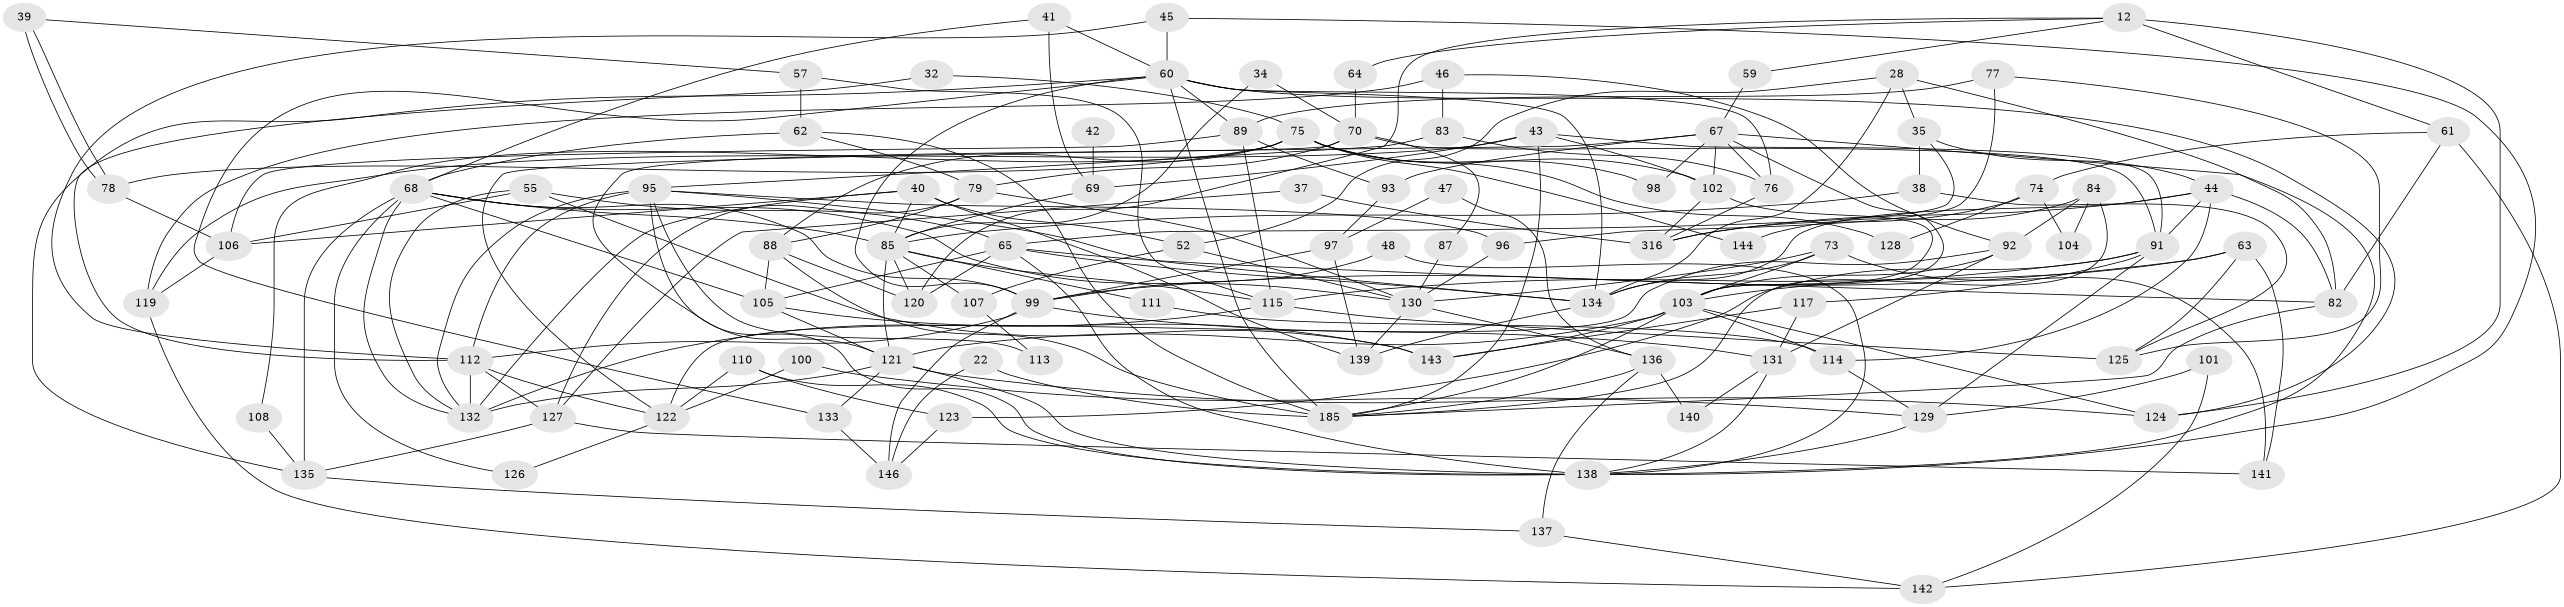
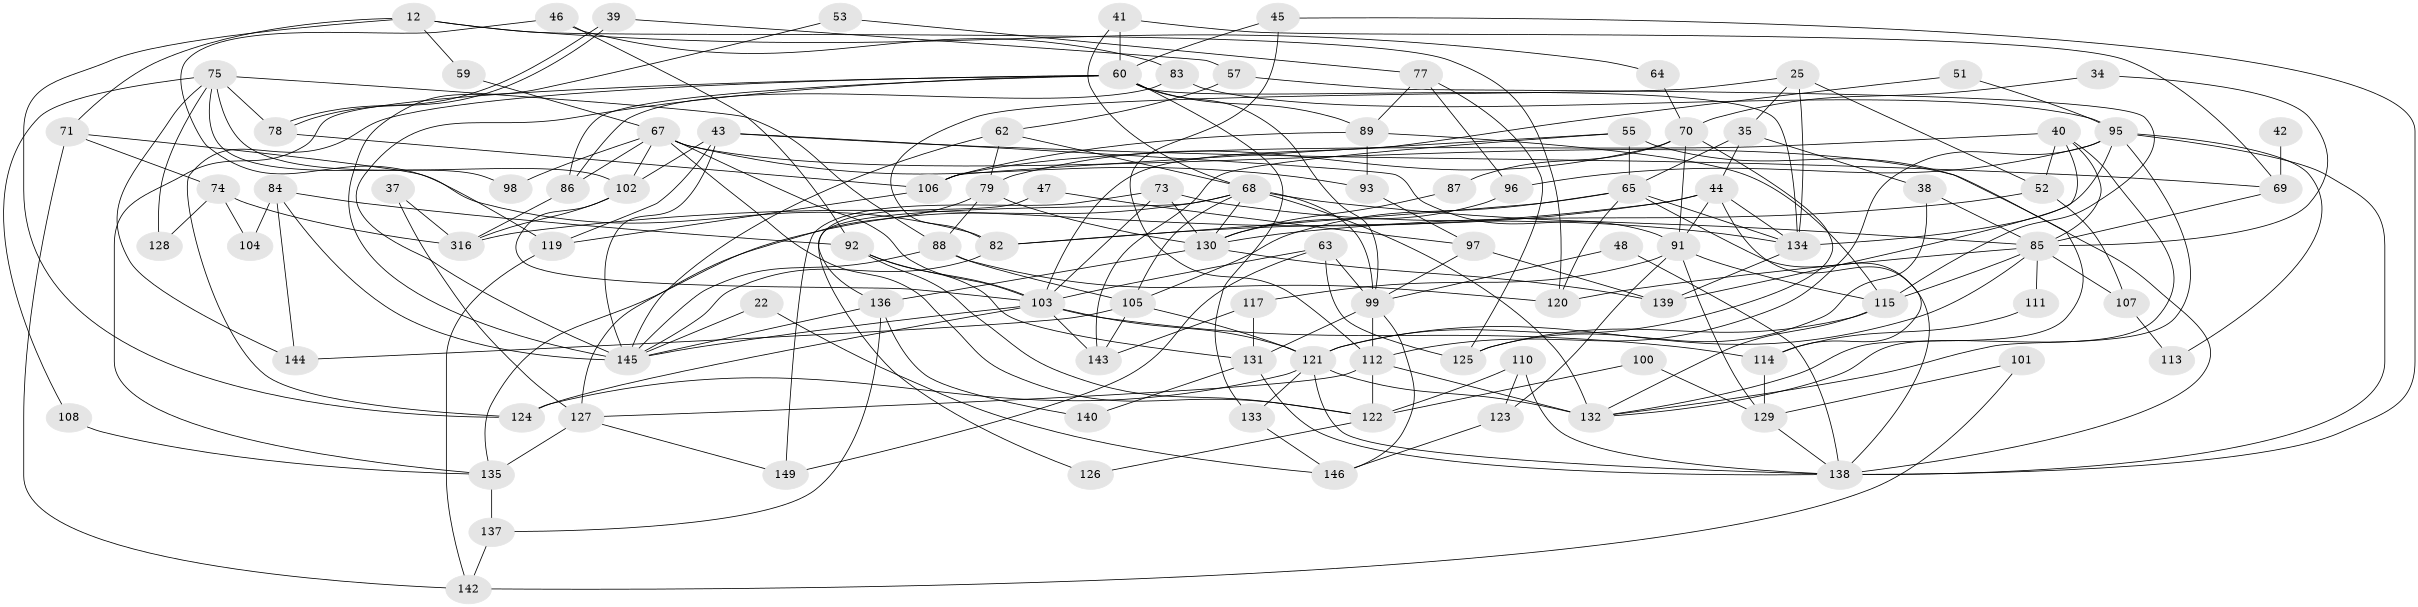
node "53": added
node "32": removed
node "28": label "28" -> "25"
node "51": added
node "61": label "61" -> "71"
node "76": label "76" -> "86"
edge "105" -- "144": added
node "185": label "185" -> "145"
node "141": label "141" -> "149"
